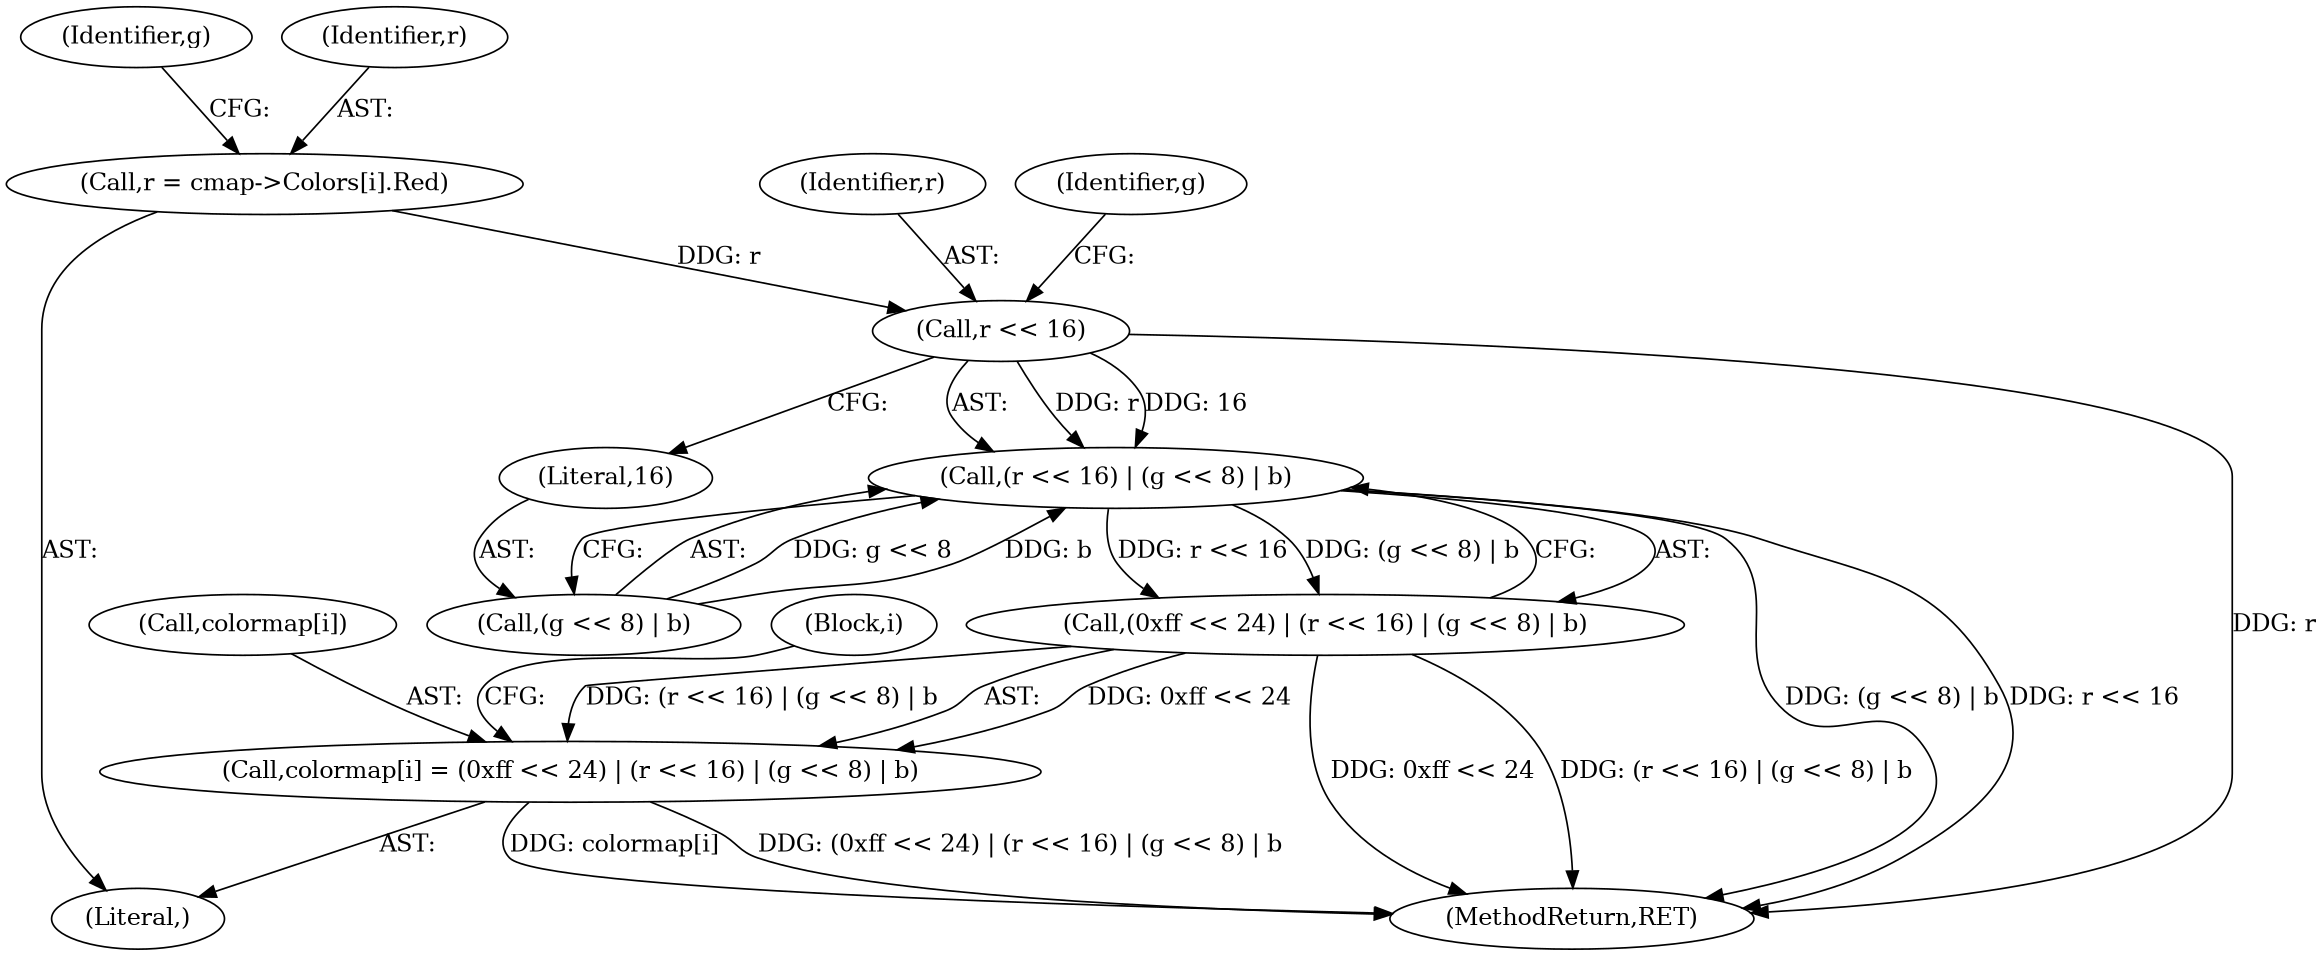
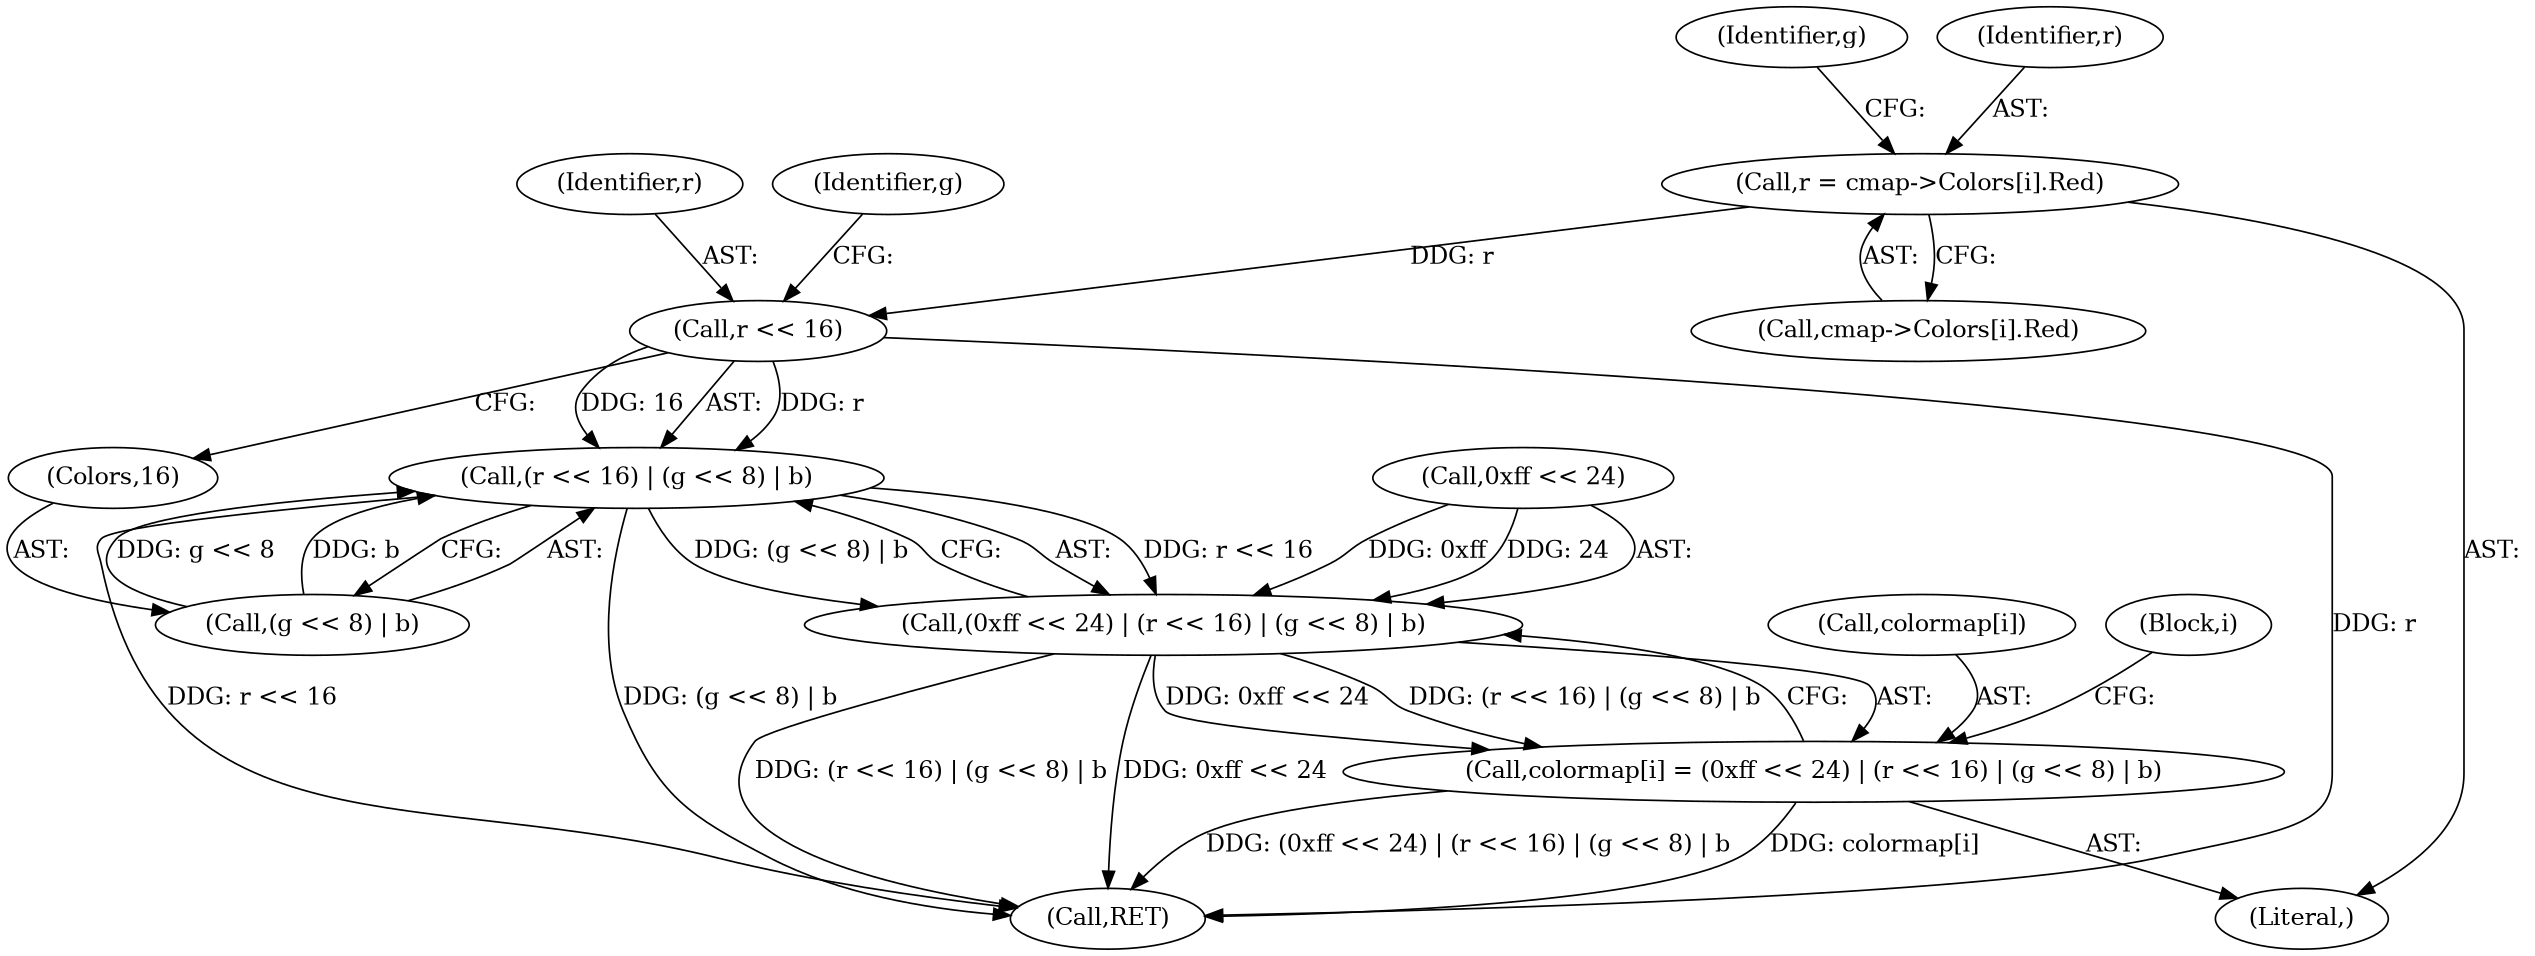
node "(Call,cmap->Colors[i].Red)": added
node "(Literal,16)": label "(Literal,16)" -> "(Colors,16)"
node "(Call,0xff << 24)": added
edge "(Call,colormap[i] = (0xff << 24) | (r << 16) | (g << 8) | b)" -> "(Call,(0xff << 24) | (r << 16) | (g << 8) | b)": added, label "CFG:"
node "(MethodReturn,RET)": label "(MethodReturn,RET)" -> "(Call,RET)"
